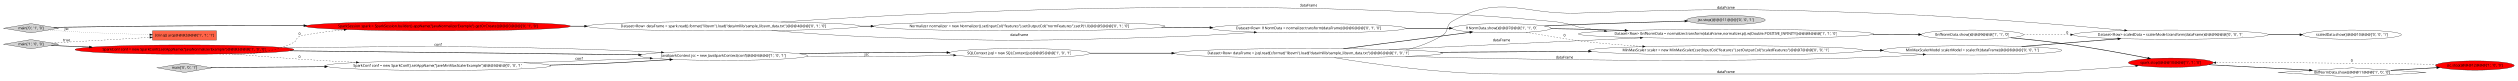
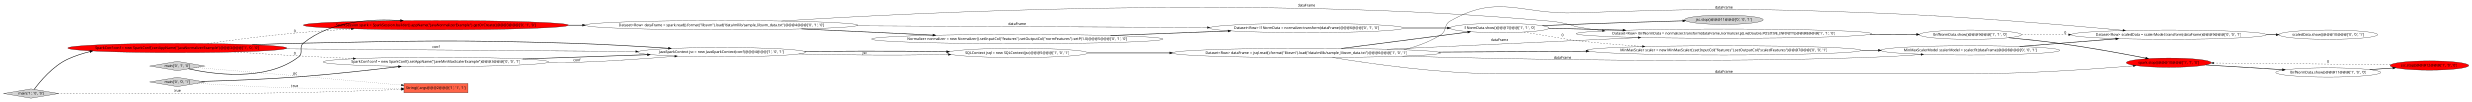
node "lInfNormData.show()@@@11@@@['1', '0', '0']": shape diamond -> ellipse
edge "main['0', '0', '1']" -> "String(( args@@@2@@@['1', '1', '1']": added, label "true"
